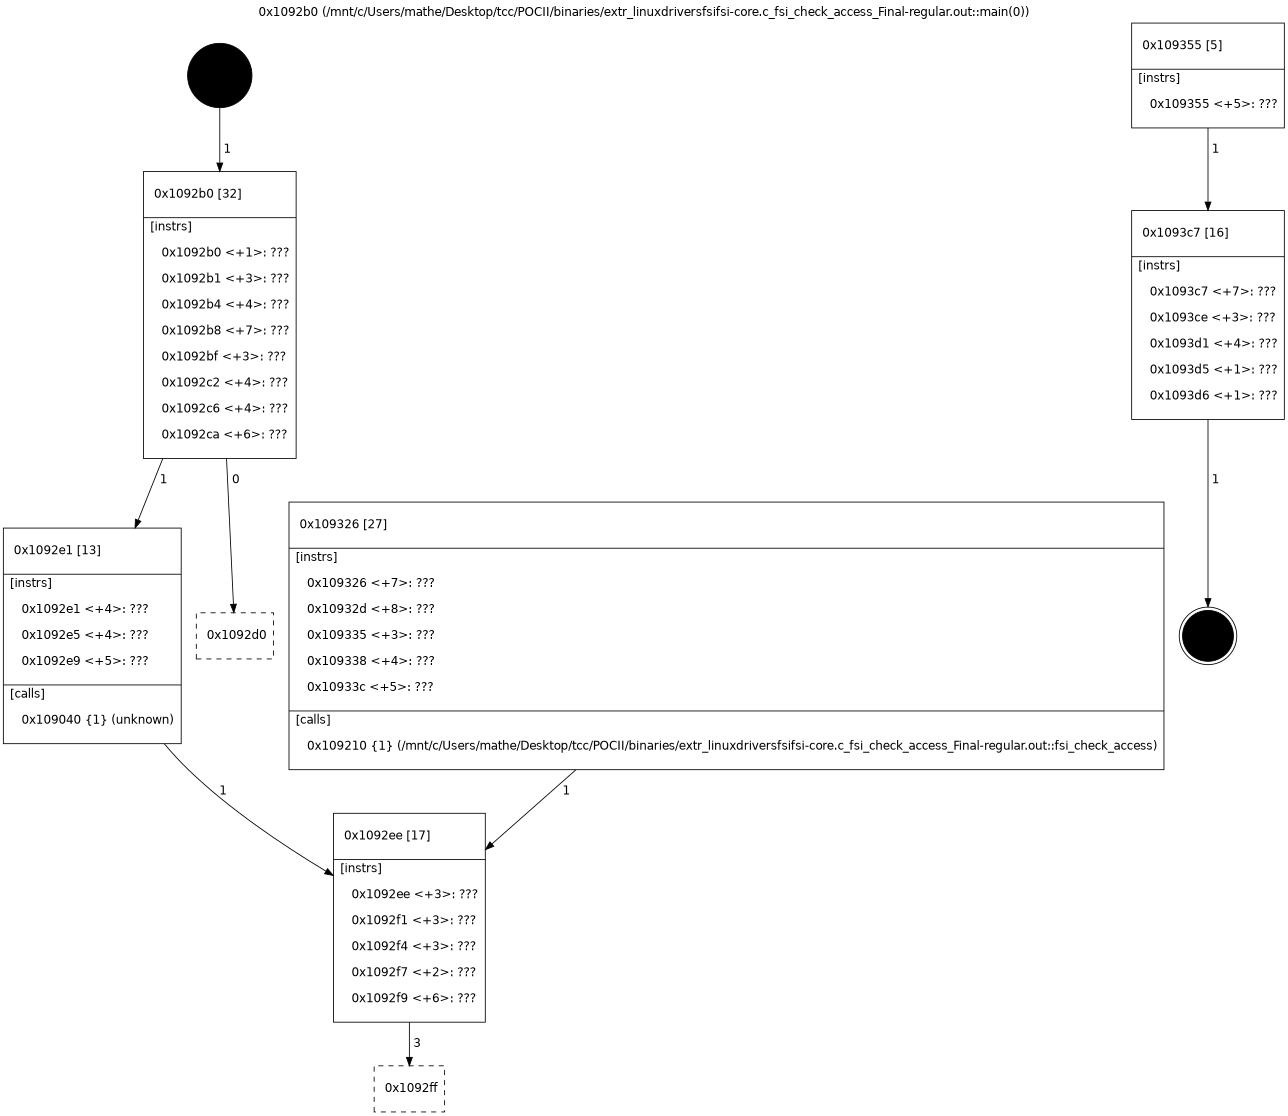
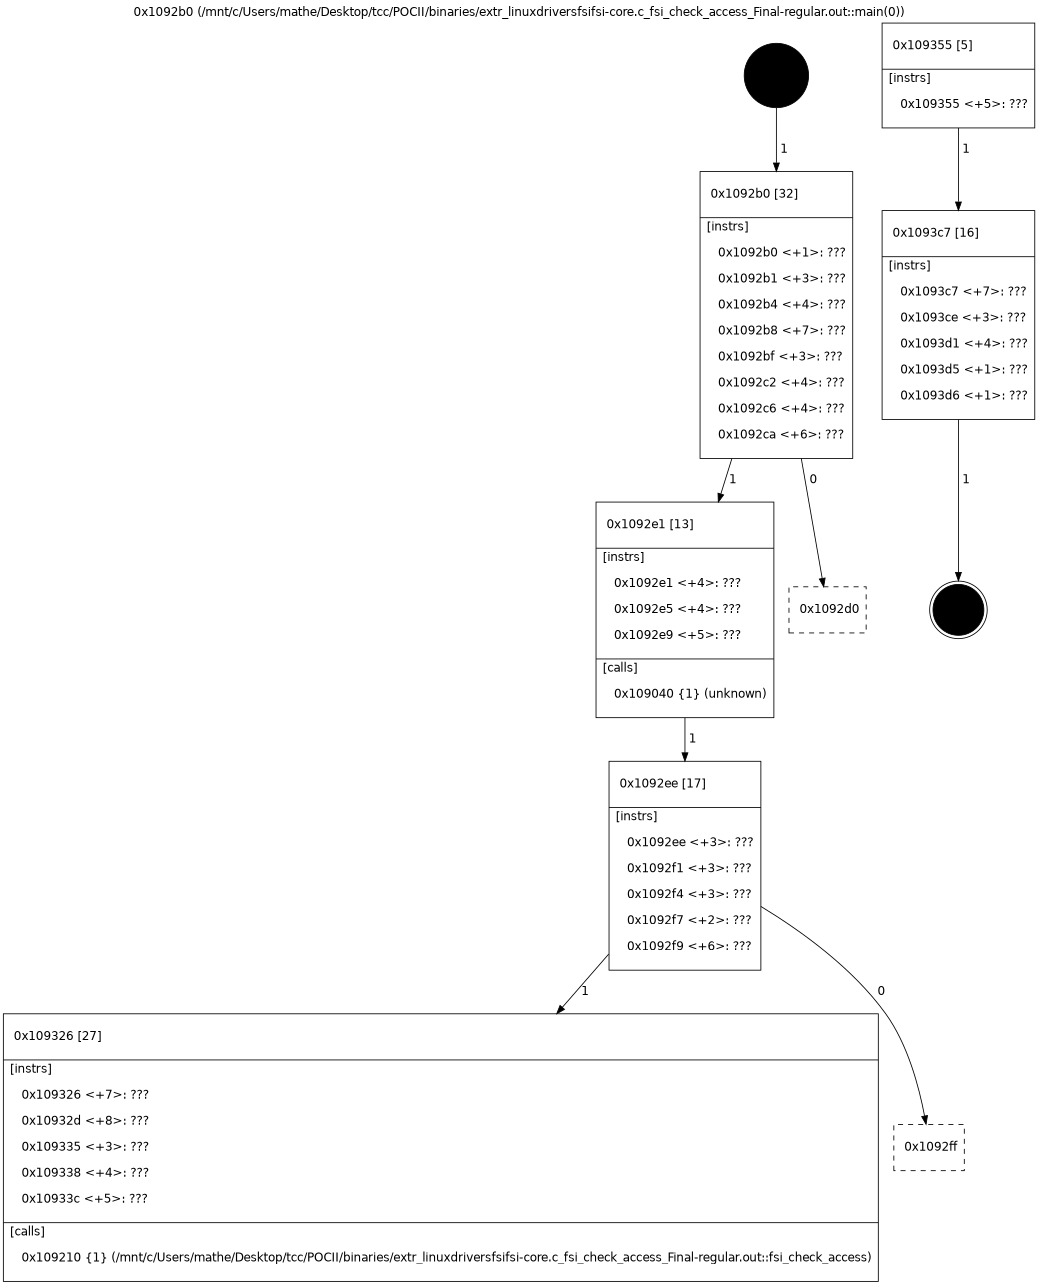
edge "0x109326 [27]" -> "0x1092ee [17]": reversed
edge "0x1092ee [17]" -> "0x1092ff": label " 3" -> " 0"
